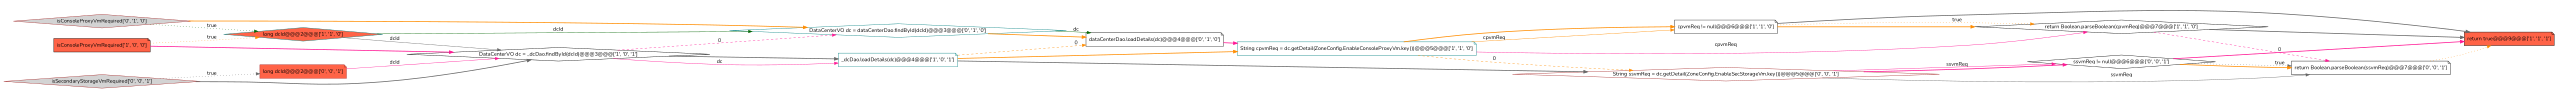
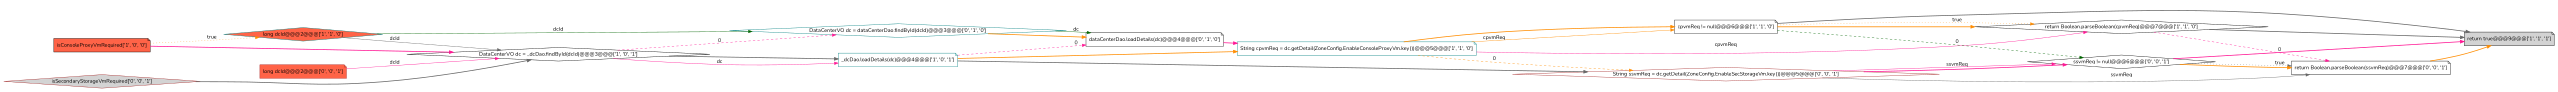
node "isConsoleProxyVmRequired['0', '1', '0']": removed
node "return true@@@9@@@['1', '1', '1']": fillcolor tomato -> lightgray
edge "cpvmReq != null@@@6@@@['1', '1', '0']" -> "ssvmReq != null@@@6@@@['0', '0', '1']": added, label "0"
edge "_dcDao.loadDetails(dc)@@@4@@@['1', '0', '1']" -> "dataCenterDao.loadDetails(dc)@@@4@@@['0', '1', '0']": color darkorange -> deeppink
edge "return Boolean.parseBoolean(ssvmReq)@@@7@@@['0', '0', '1']" -> "return true@@@9@@@['1', '1', '1']": style dotted -> bold
edge "isSecondaryStorageVmRequired['0', '0', '1']" -> "long dcId@@@2@@@['0', '0', '1']": removed, label "true"
